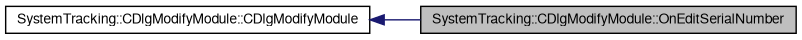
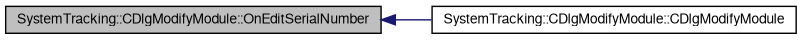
edge "SystemTracking::CDlgModifyModule::OnEditSerialNumber" -> "SystemTracking::CDlgModifyModule::CDlgModifyModule": reversed
